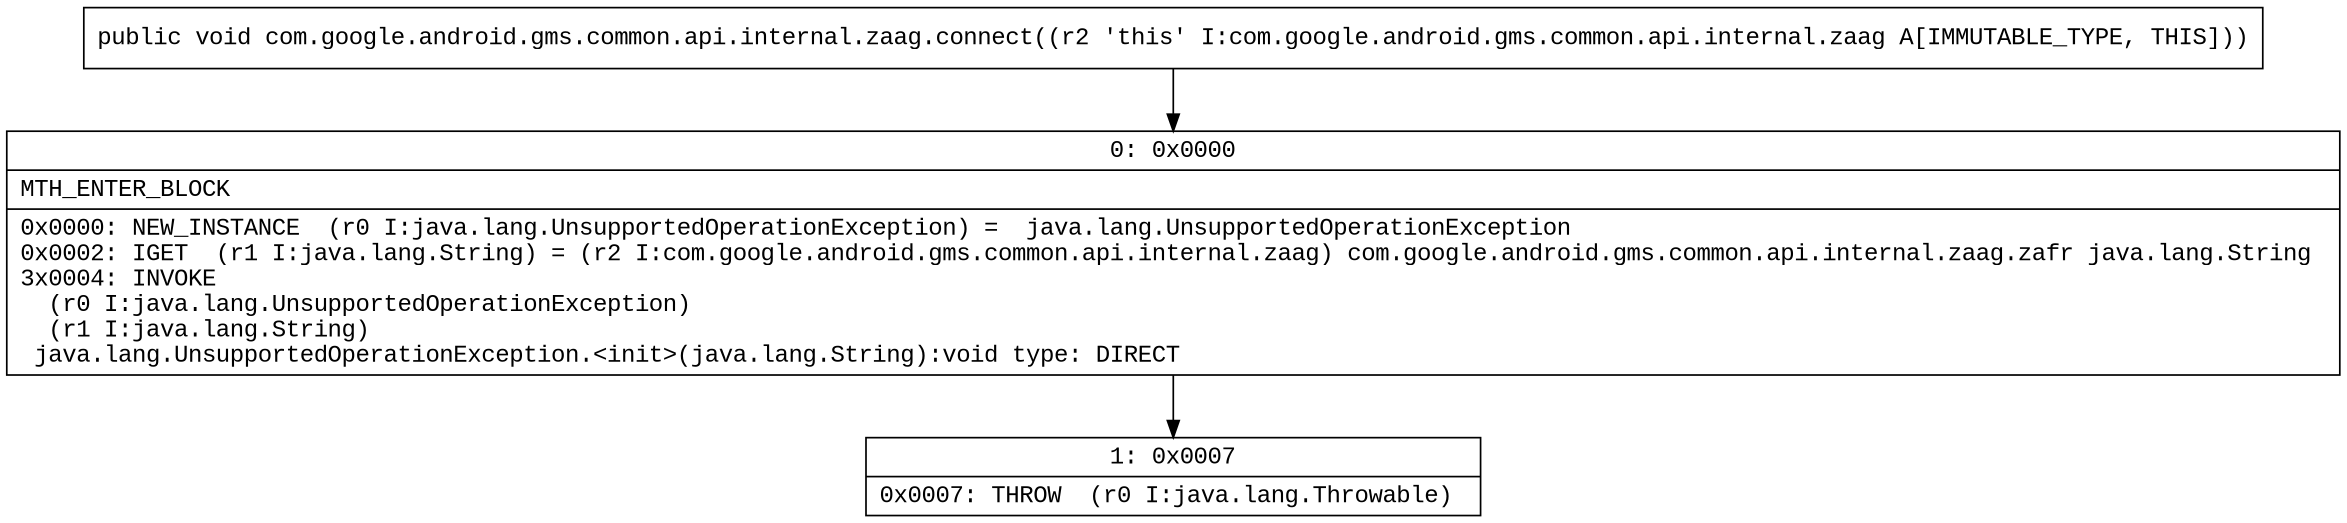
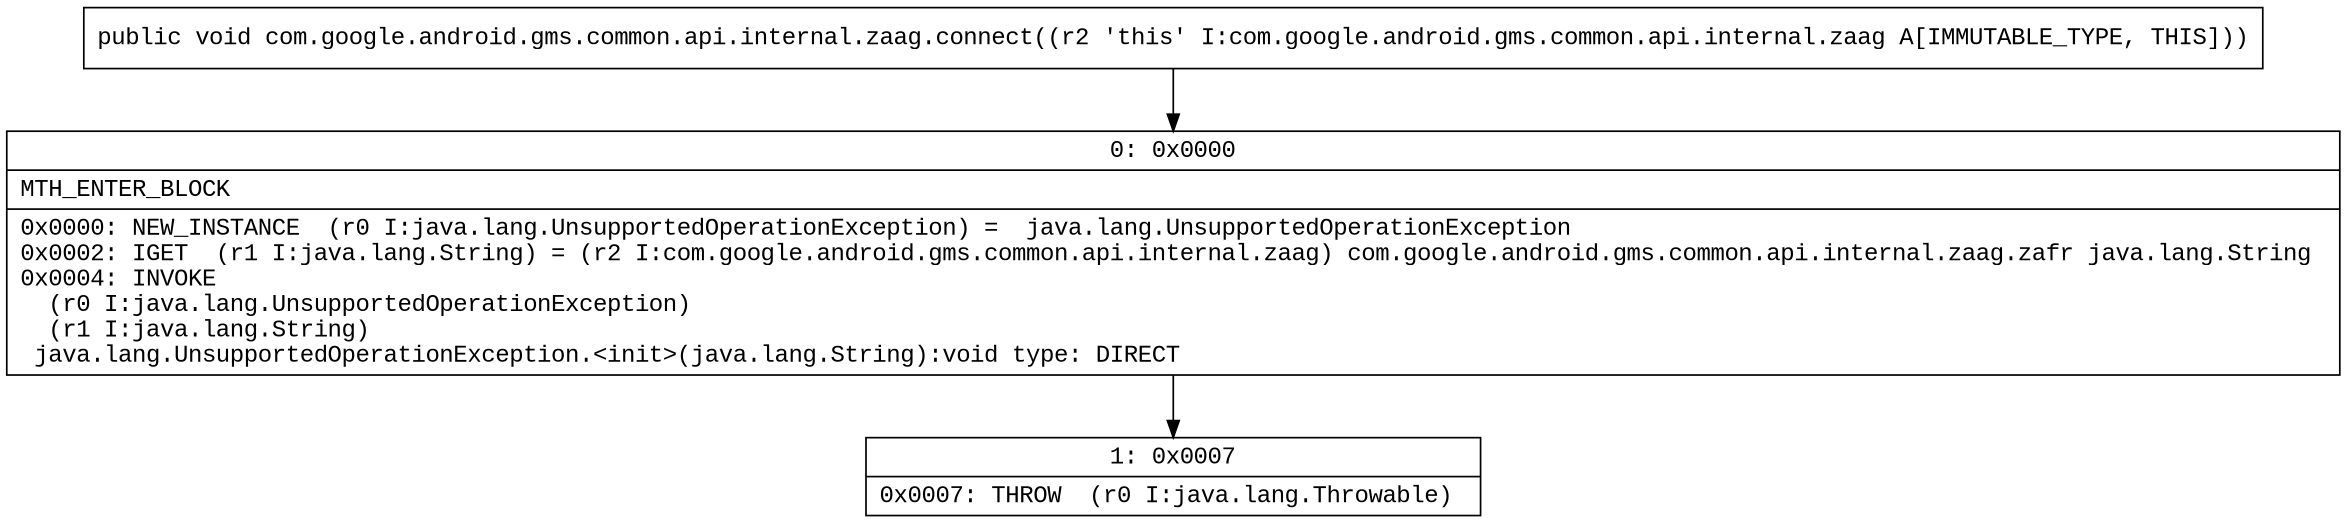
node "0: 0x0000": text "3x0004: INVOKE" -> "0x0004: INVOKE"
